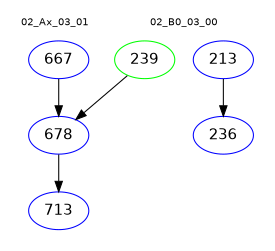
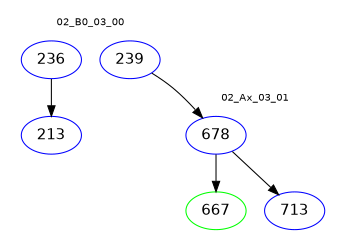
node "667": color blue -> green
node "239": color green -> blue
edge "667" -> "678": reversed
edge "213" -> "236": reversed
